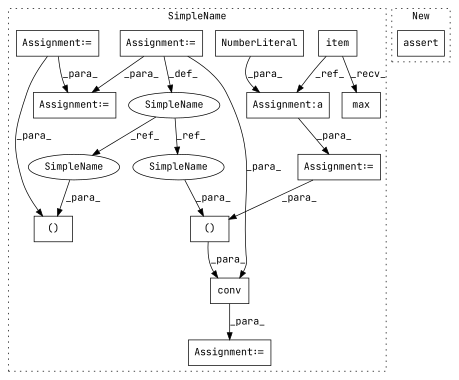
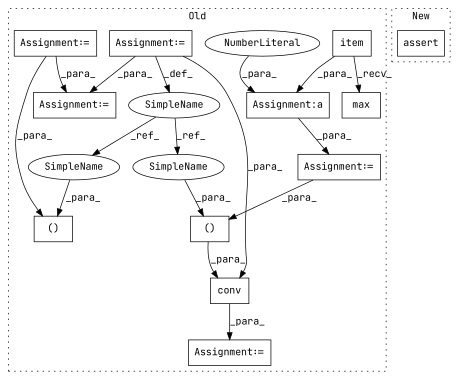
cluster "SimpleName": label "SimpleName" -> "Old"
node "NumberLiteral": shape box -> ellipse
edge "item" -> "Assignment:a": label "_ref_" -> "_para_"
